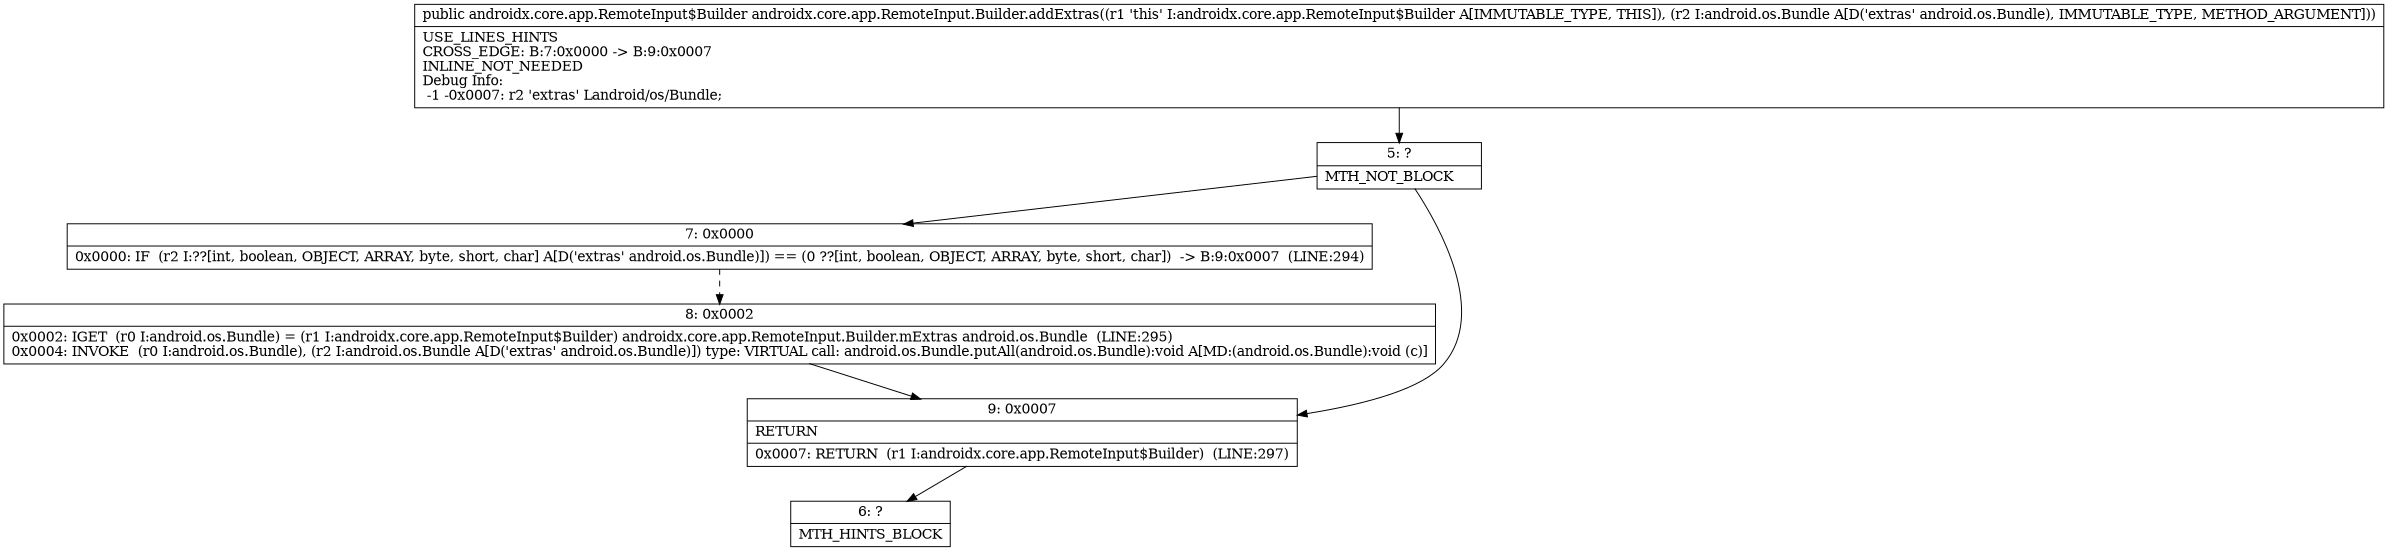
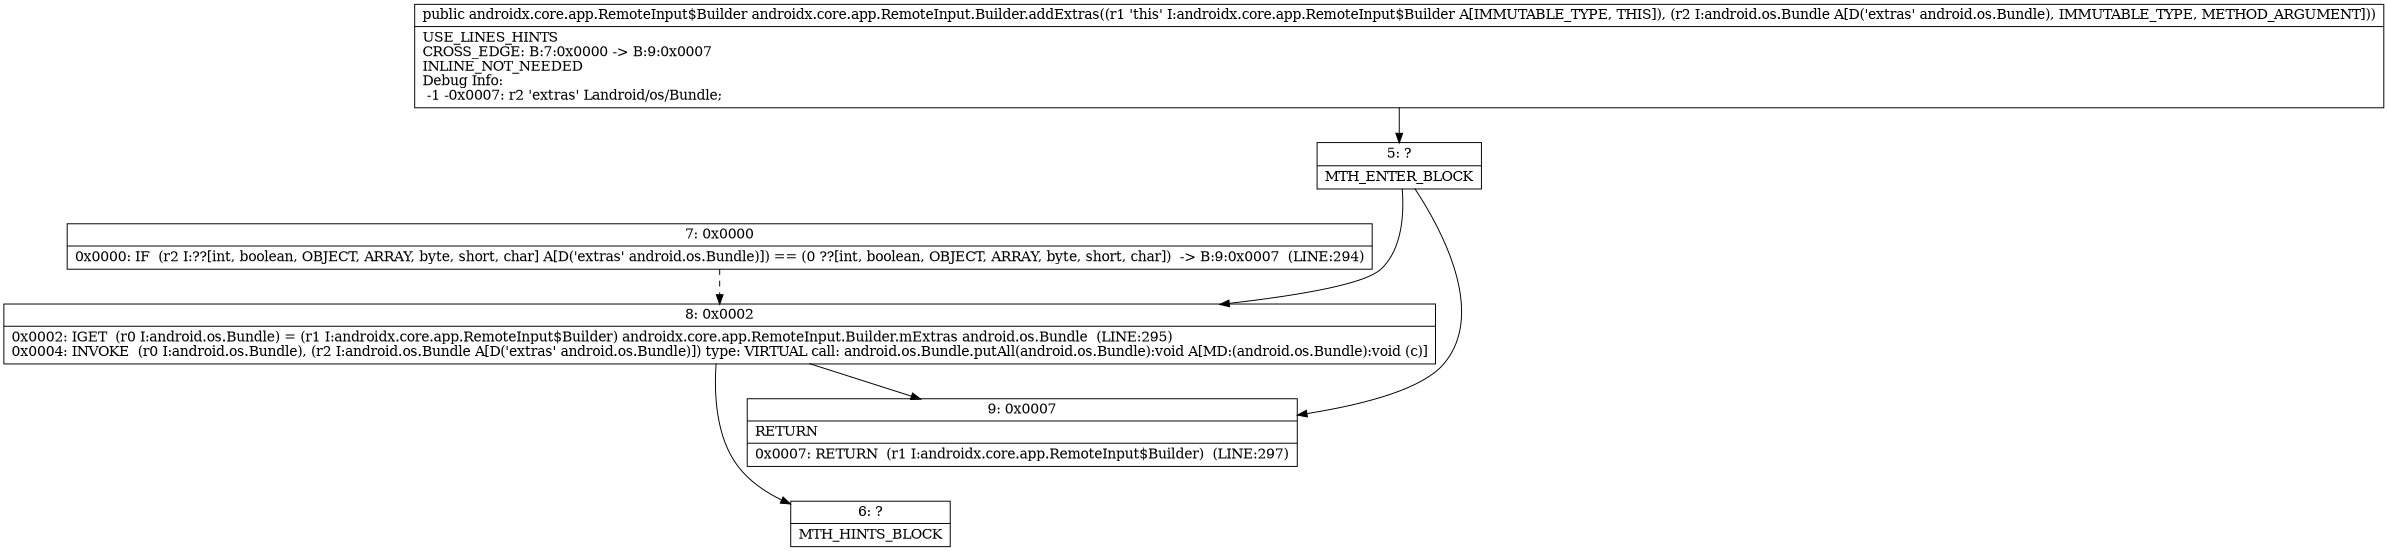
node "5: ?": text "MTH_NOT_BLOCK" -> "MTH_ENTER_BLOCK"
edge "5: ?" -> "7: 0x0000": now "5: ?" -> "8: 0x0002"
edge "9: 0x0007" -> "6: ?": now "8: 0x0002" -> "6: ?"
